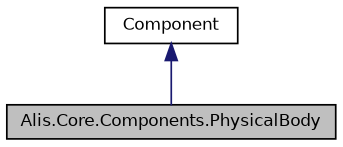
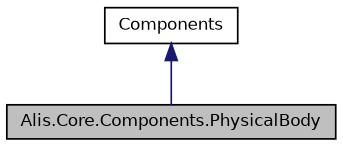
node "Component": label "Component" -> "Components"
